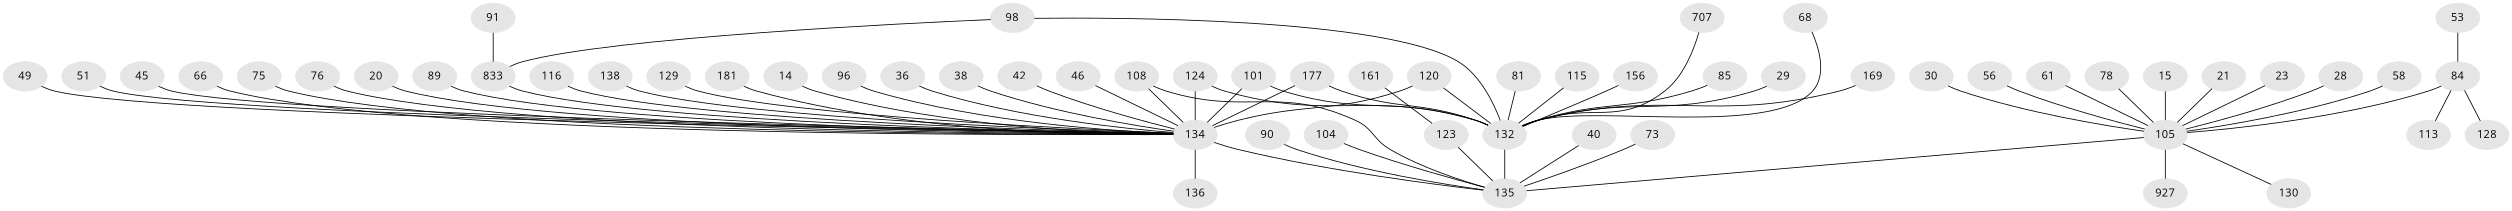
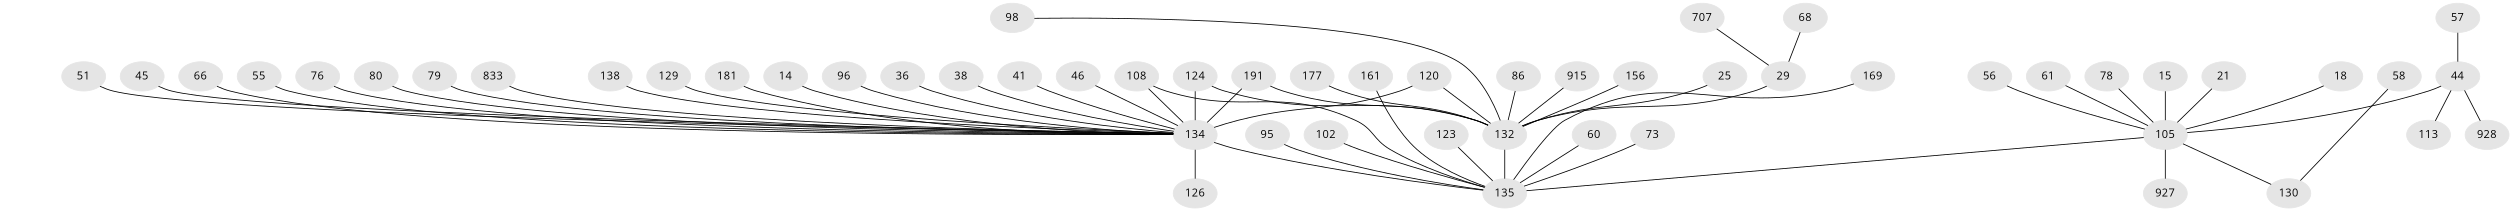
node "91": removed
node "53": label "53" -> "57"
edge "98" -- "833": removed
node "49": removed
node "75": label "75" -> "55"
node "20": label "20" -> "80"
node "89": label "89" -> "79"
node "116": removed
node "42": label "42" -> "41"
node "101": label "101" -> "191"
node "81": label "81" -> "86"
node "115": label "115" -> "915"
node "85": label "85" -> "25"
node "30": removed
node "23": removed
node "28": label "28" -> "18"
node "84": label "84" -> "44"
edge "707" -- "132": now "707" -- "29"
edge "161" -- "123": now "161" -- "135"
edge "169" -- "132": now "169" -- "135"
edge "177" -- "134": removed
edge "58" -- "105": now "58" -- "130"
edge "68" -- "132": now "68" -- "29"
node "90": label "90" -> "95"
node "104": label "104" -> "102"
node "40": label "40" -> "60"
node "128": label "128" -> "928"
node "136": label "136" -> "126"
